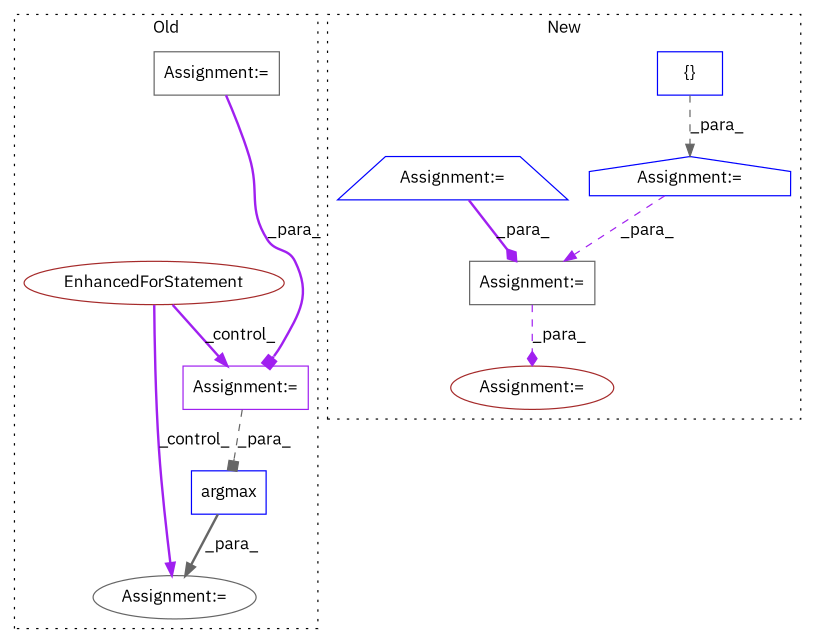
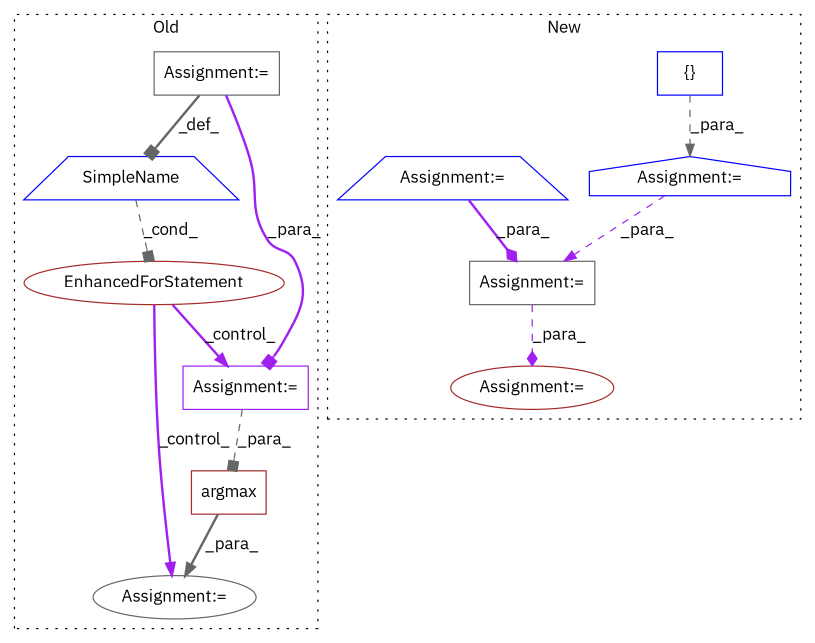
node "SimpleName": added
node "argmax": color blue -> brown
